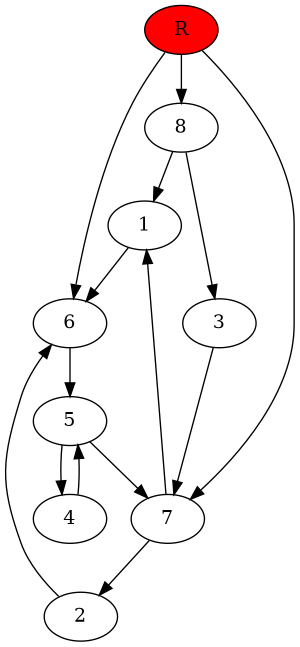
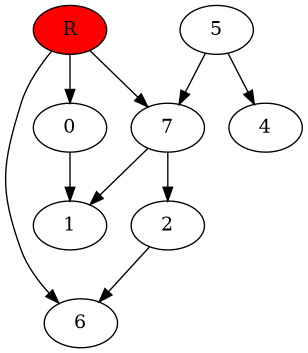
node "8": label "8" -> "0"
edge "1" -> "6": removed
node "3": removed
edge "6" -> "5": removed
edge "4" -> "5": removed
